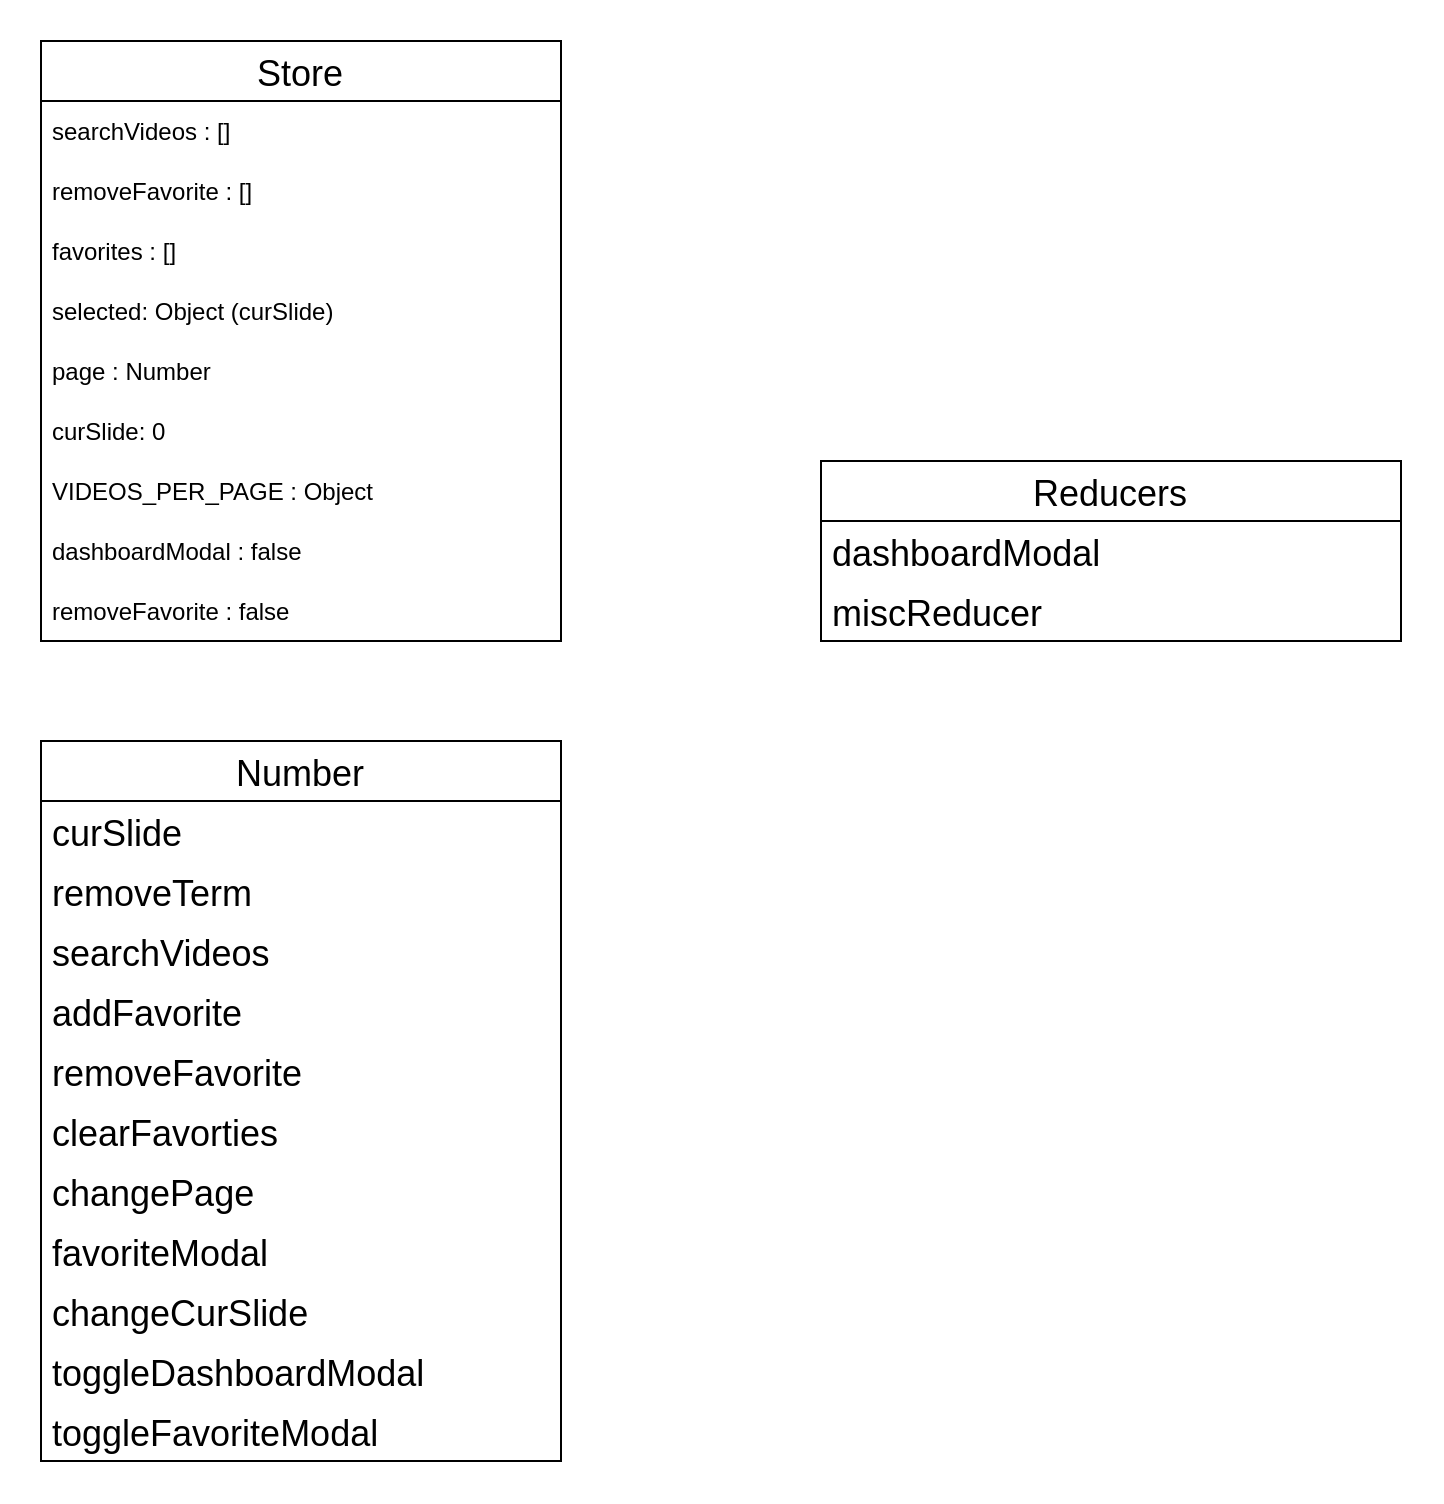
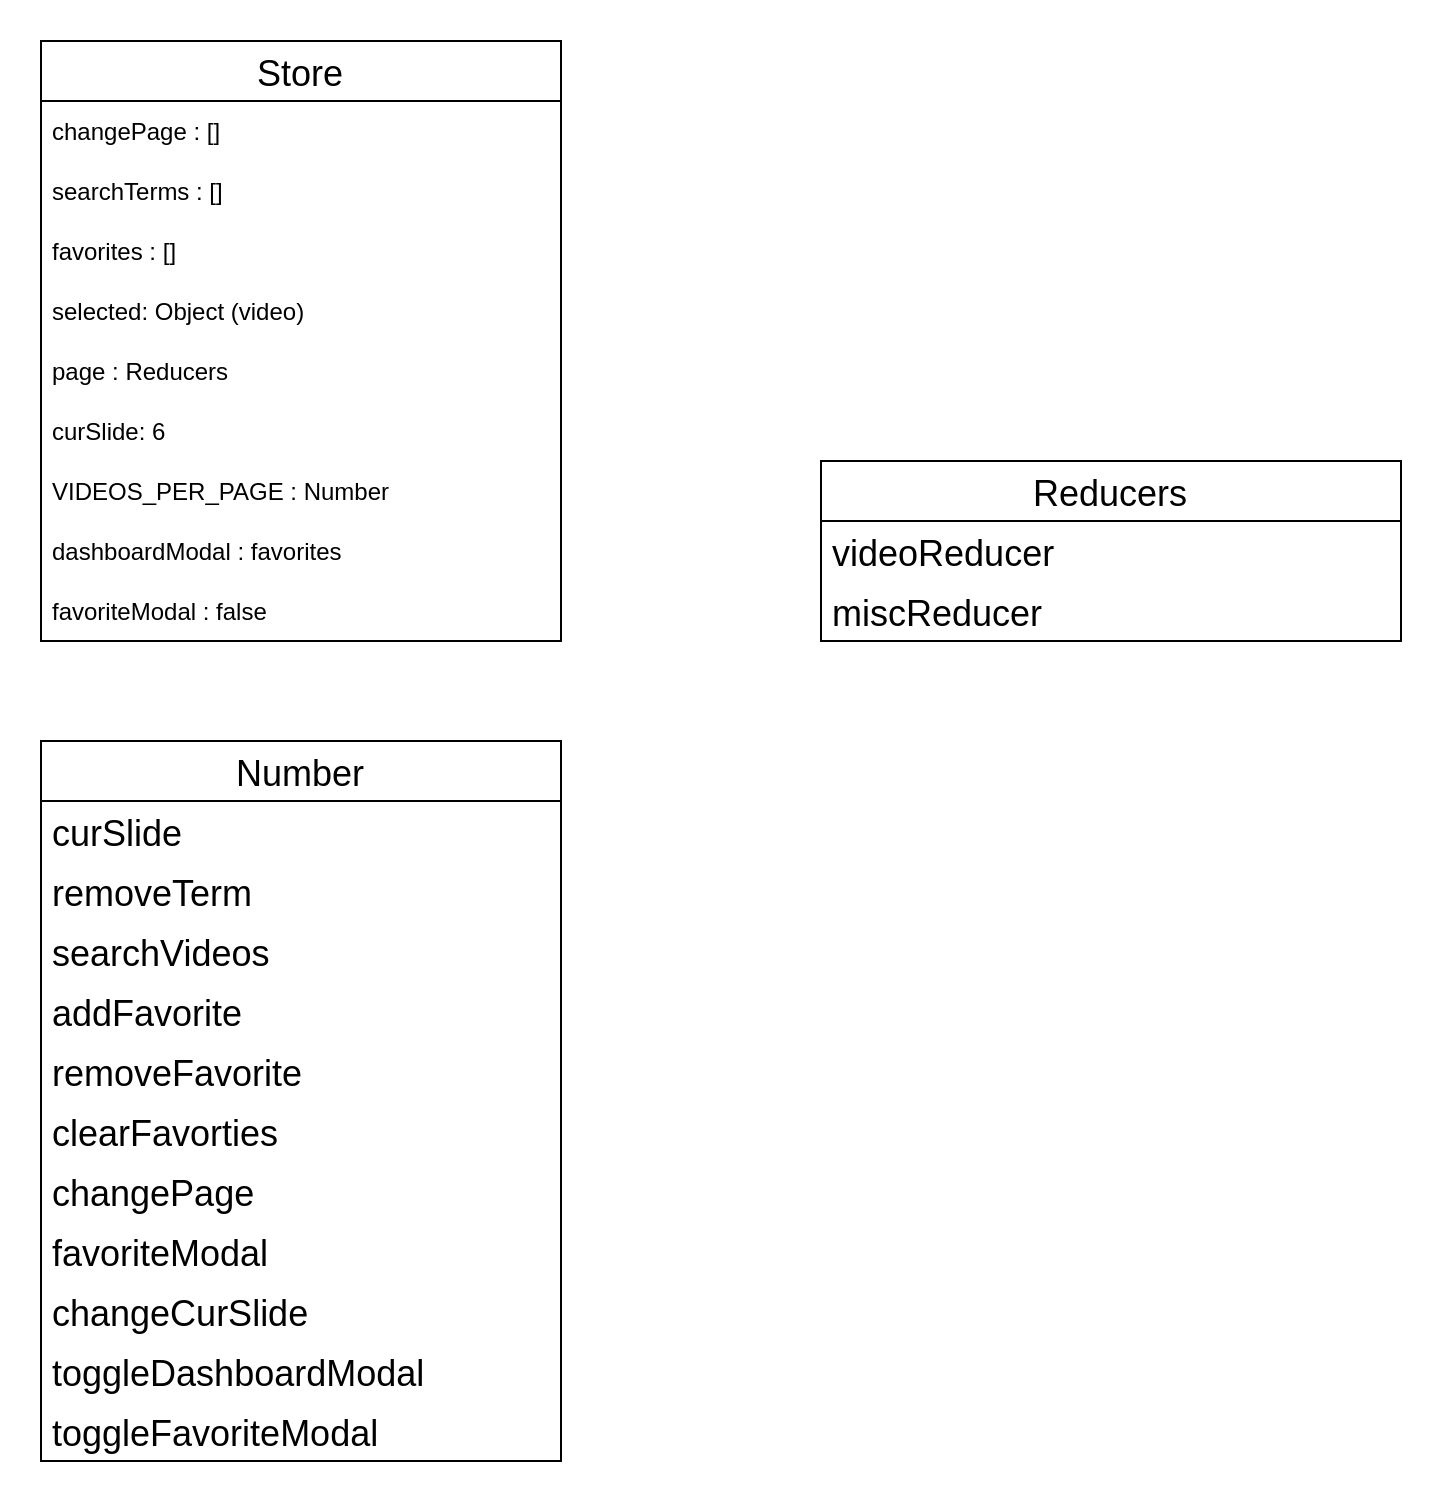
node "searchVideos : []": label "searchVideos : []" -> "changePage : []"
node "removeFavorite : []": label "removeFavorite : []" -> "searchTerms : []"
node "selected: Object (curSlide)": label "selected: Object (curSlide)" -> "selected: Object (video)"
node "page : Number": label "page : Number" -> "page : Reducers"
node "curSlide: 0": label "curSlide: 0" -> "curSlide: 6"
node "VIDEOS_PER_PAGE : Object": label "VIDEOS_PER_PAGE : Object" -> "VIDEOS_PER_PAGE : Number"
node "dashboardModal : false": label "dashboardModal : false" -> "dashboardModal : favorites"
node "dashboardModal": label "dashboardModal" -> "videoReducer"
node "removeFavorite : false": label "removeFavorite : false" -> "favoriteModal : false"
